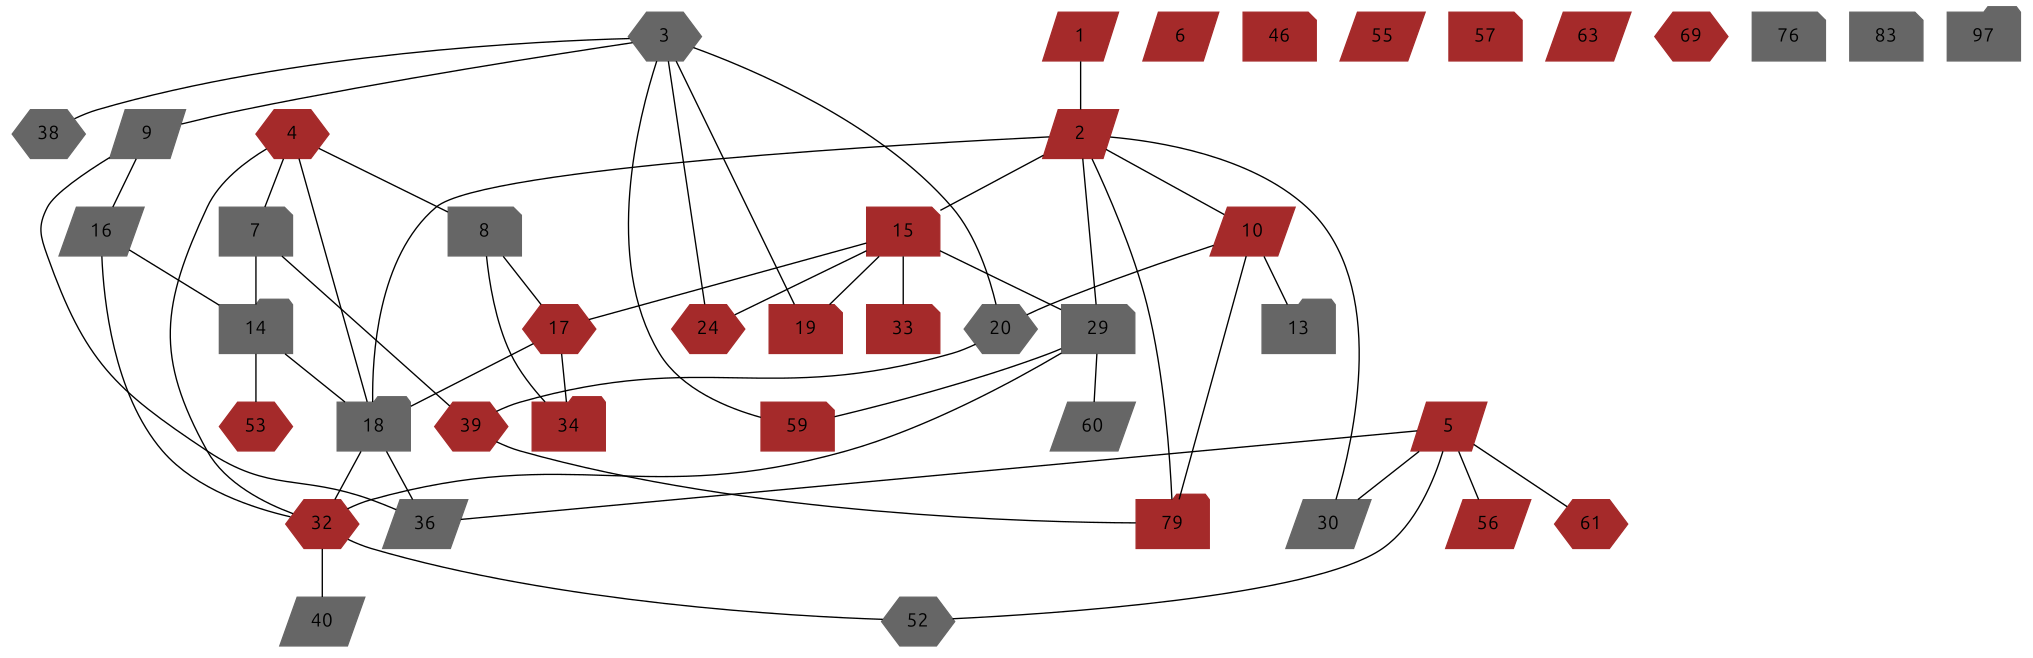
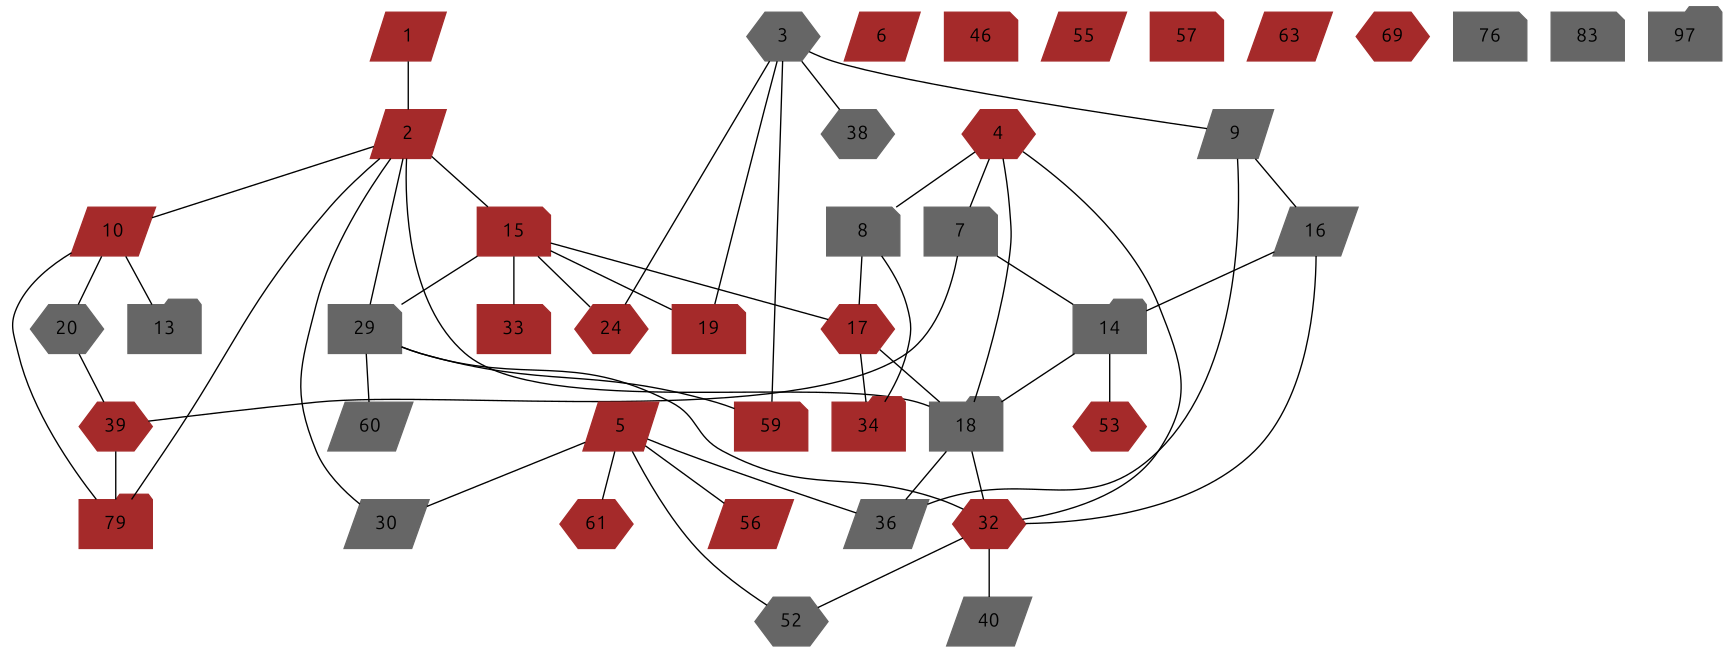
edge "3" -- "20": removed
